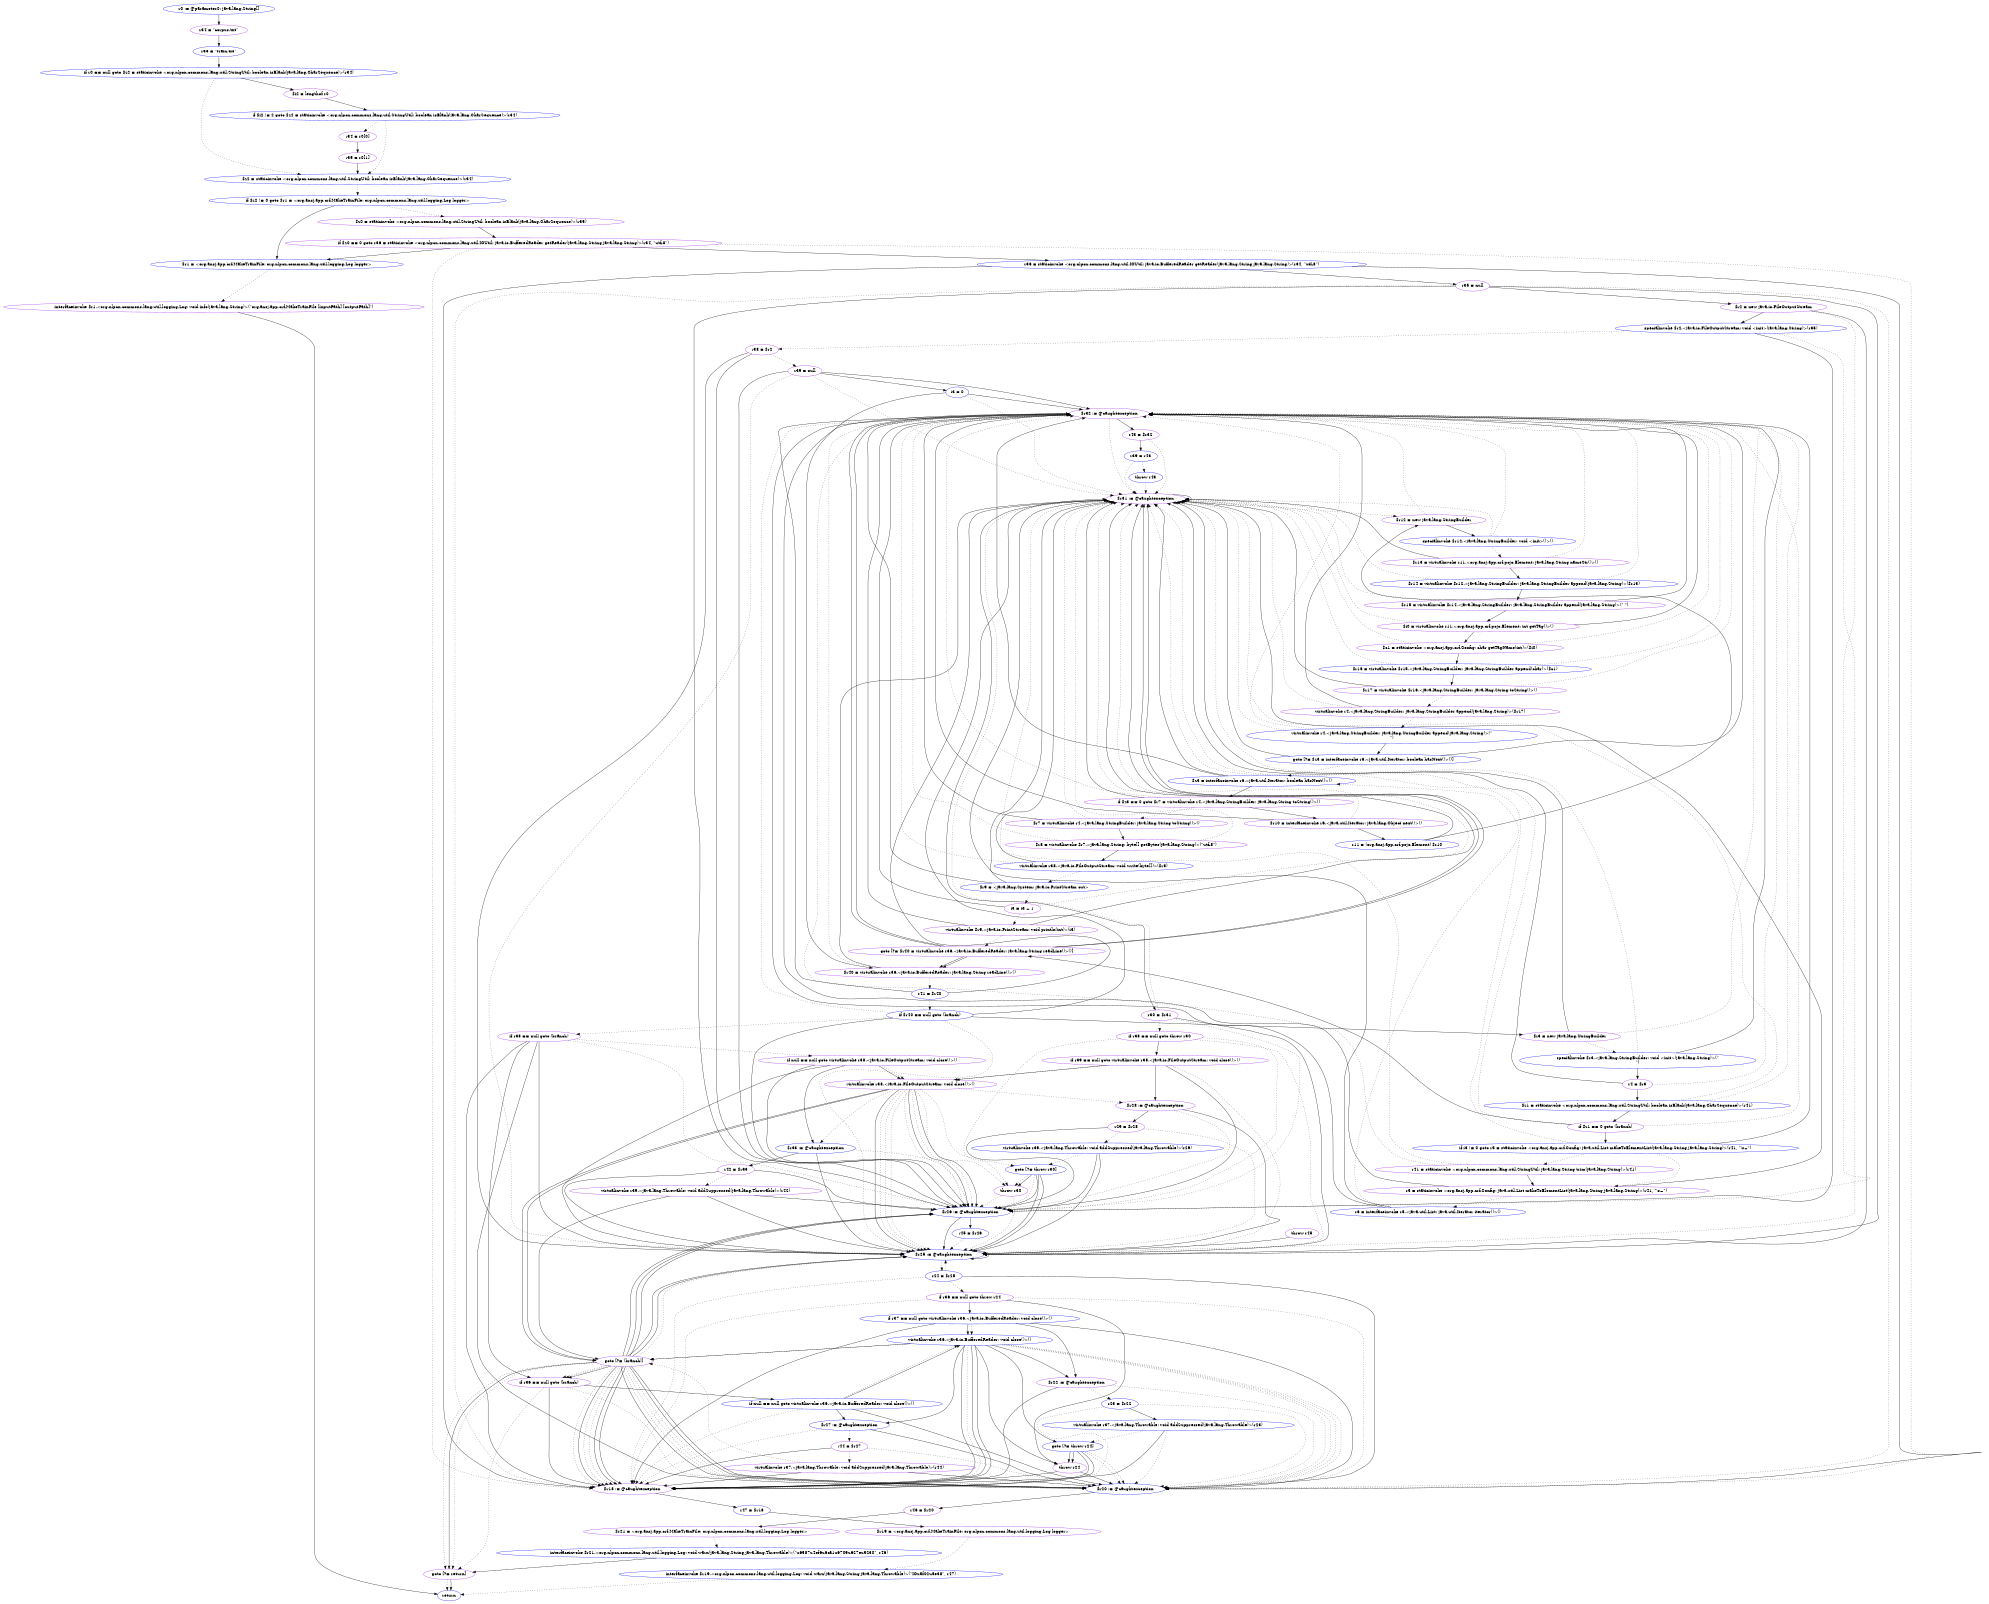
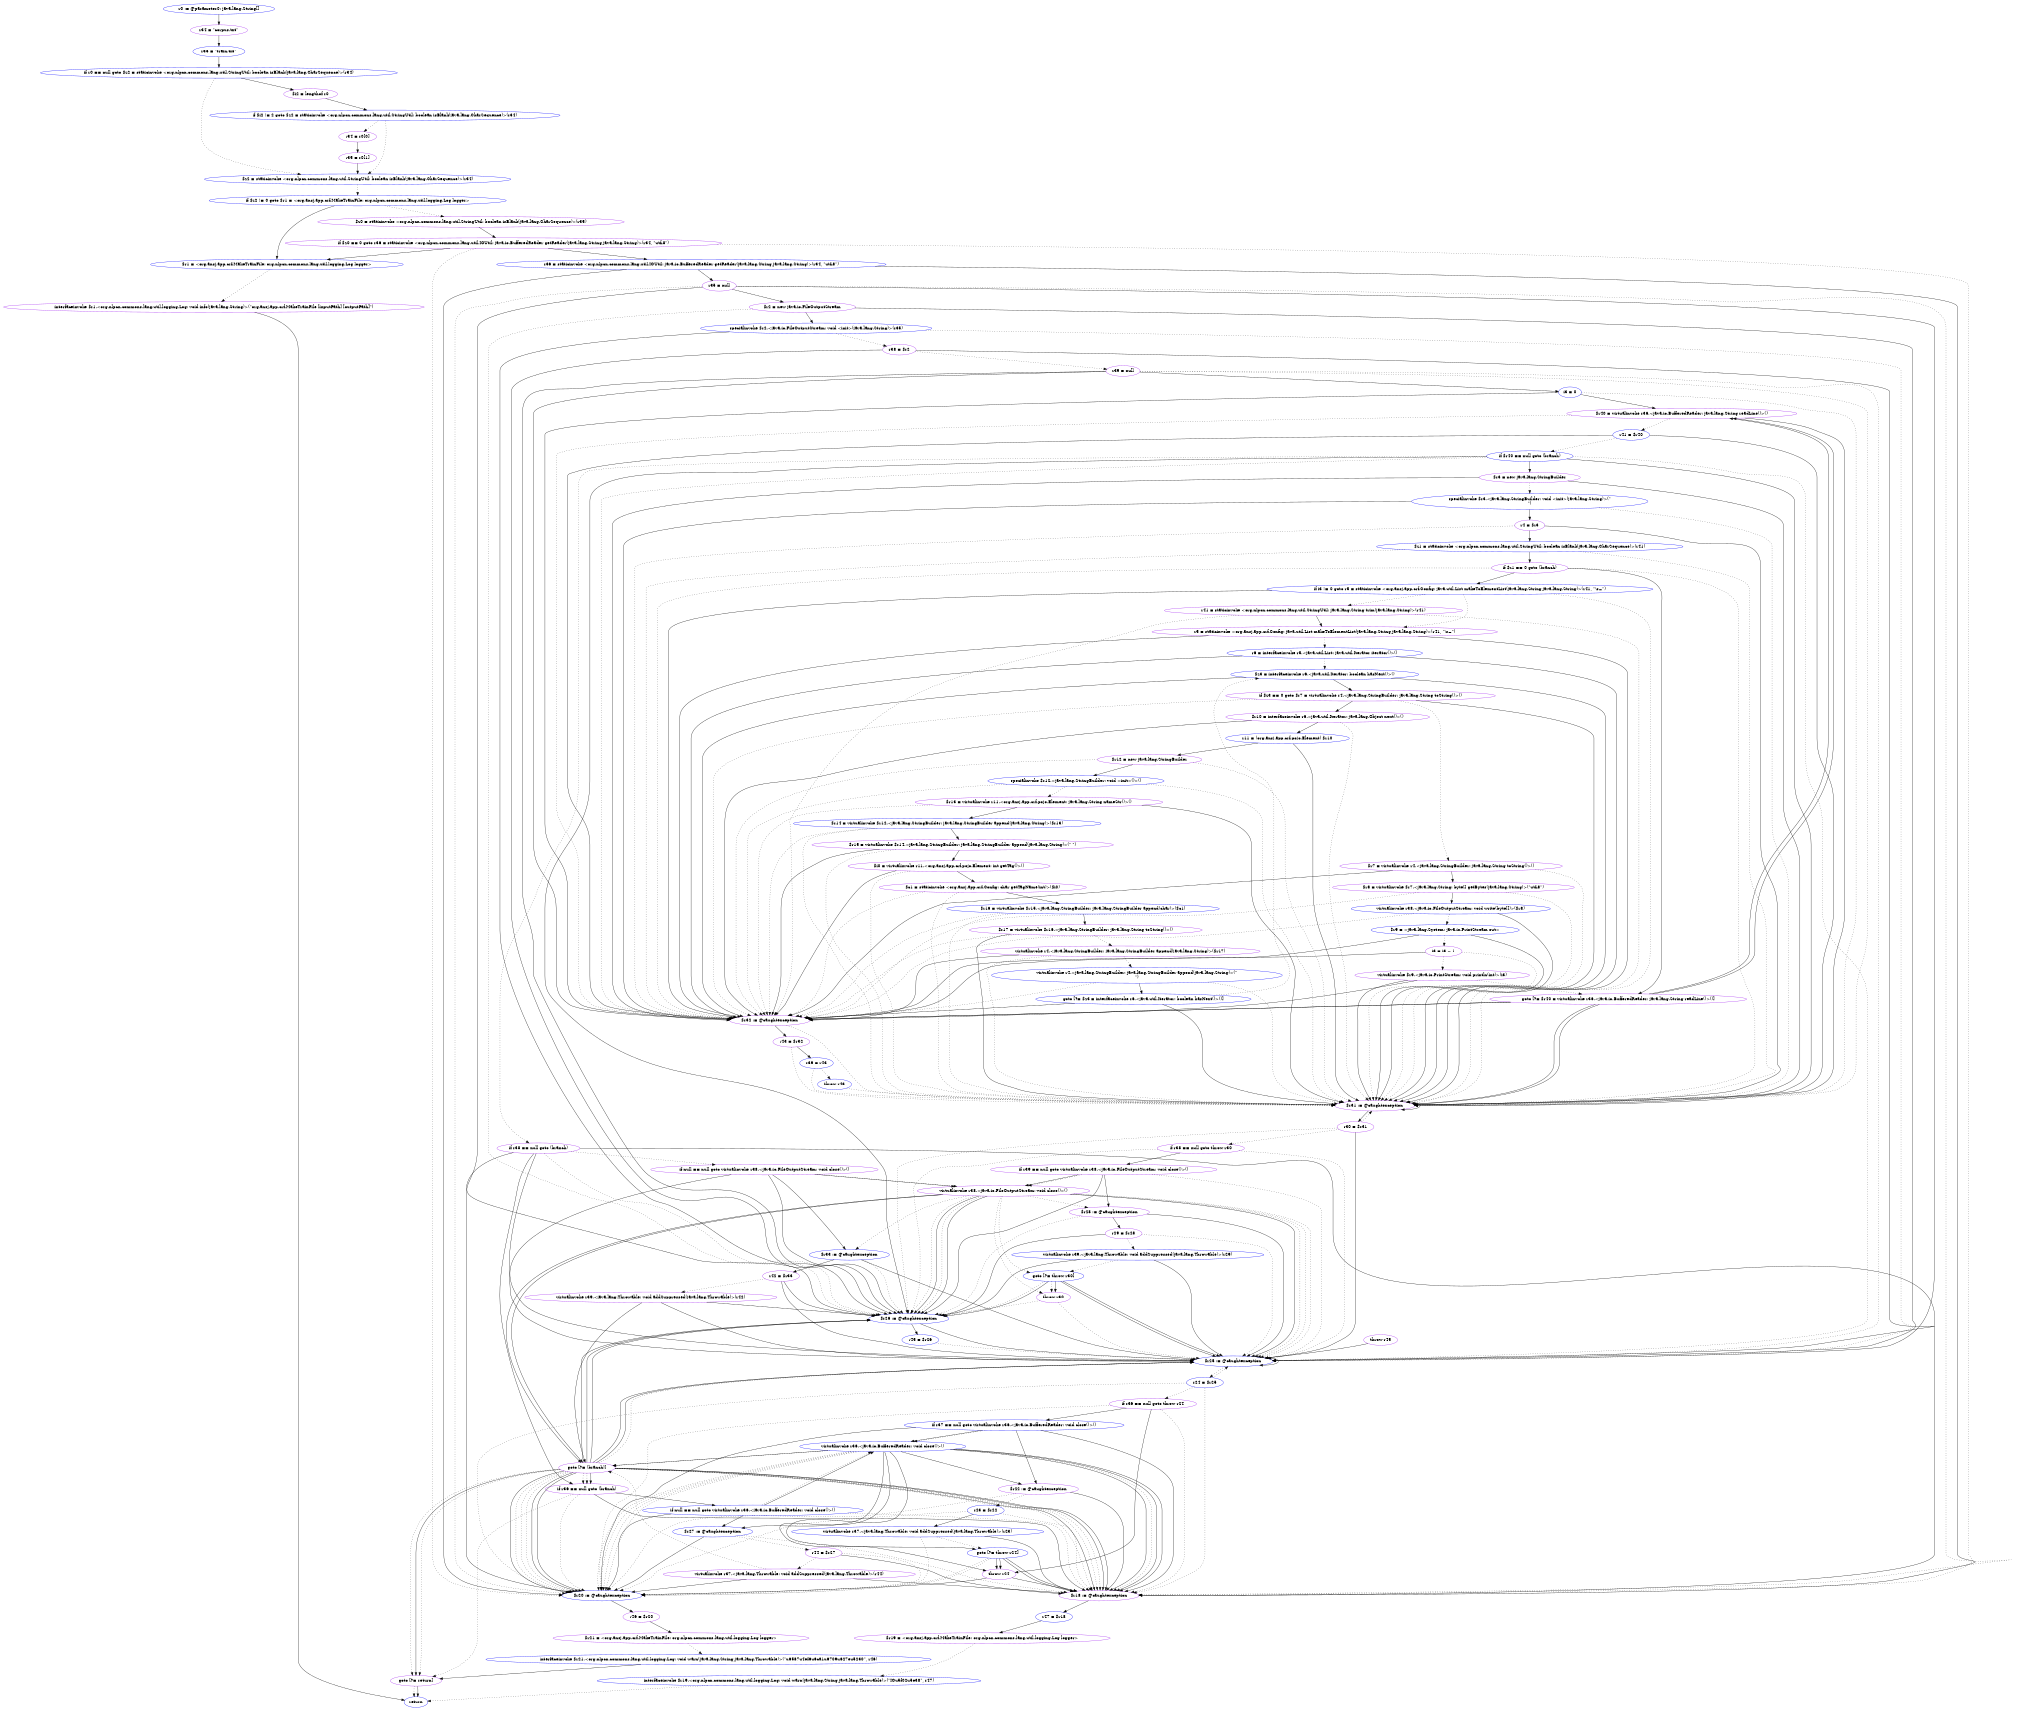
edge "$r3 = new java.lang.StringBuilder" -> "$r32 := @caughtexception": style dotted -> solid
edge "$r31 := @caughtexception" -> "$r12 = new java.lang.StringBuilder": reversed
edge "if r38 == null goto throw r30" -> "throw r30": removed
edge "r24 = $r25" -> "$r20 := @caughtexception": style solid -> dotted
